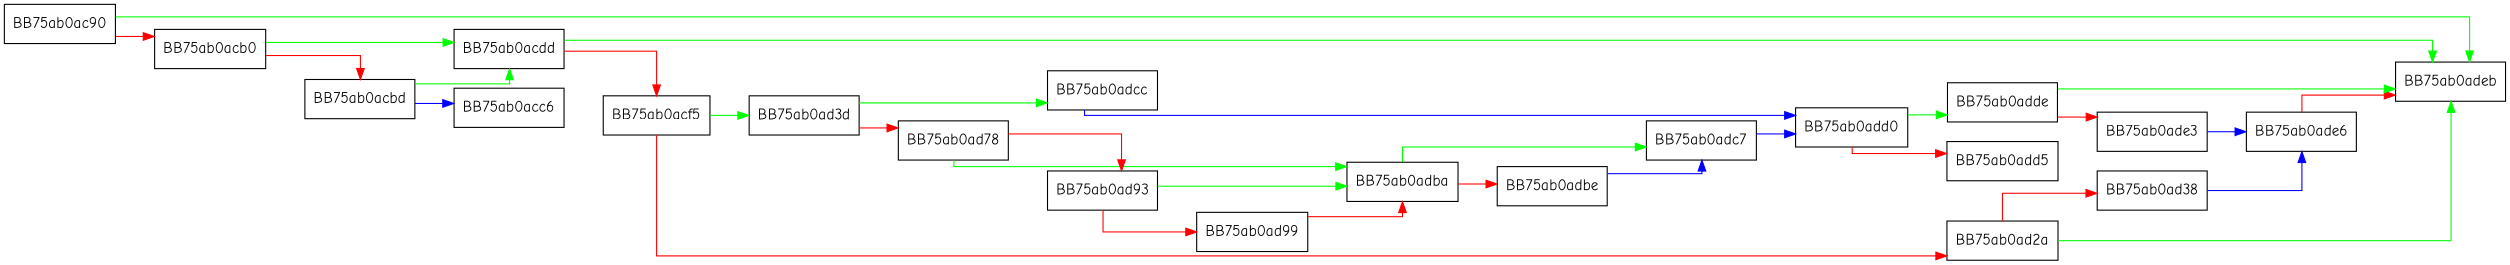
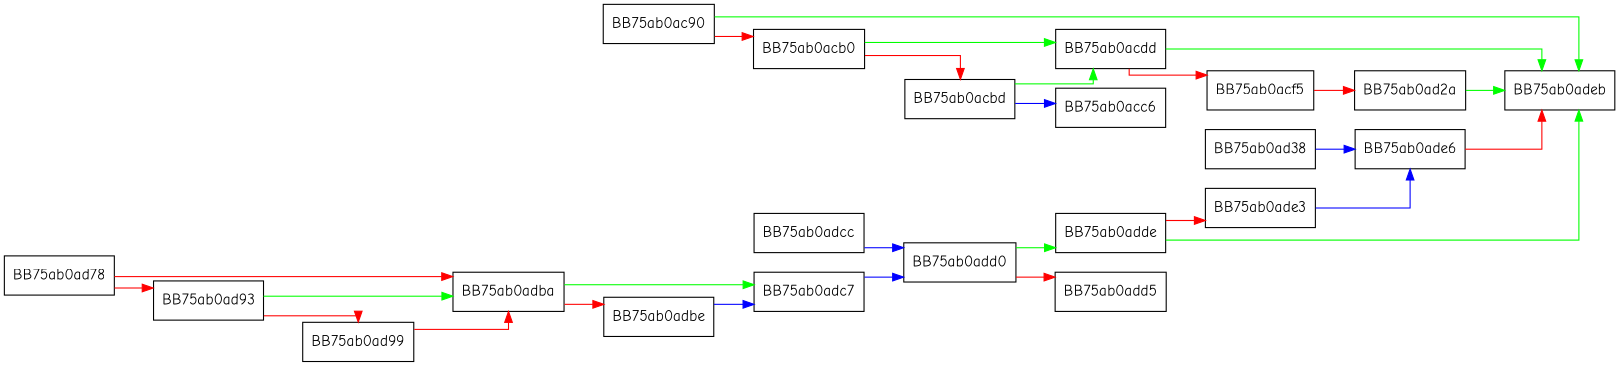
node "BB75ab0ad3d": removed
edge "BB75ab0ad78" -> "BB75ab0adba": color green -> red
edge "BB75ab0ad2a" -> "BB75ab0ad38": removed
